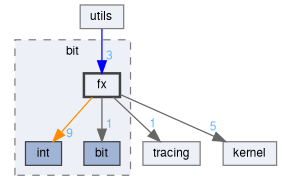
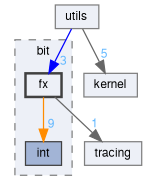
edge "fx" -> "kernel": now "utils" -> "kernel"
node "bit": removed
